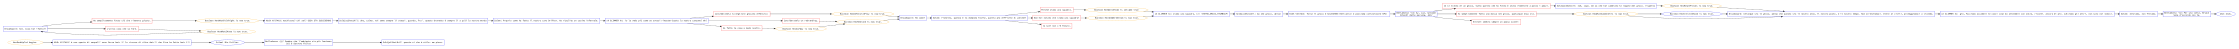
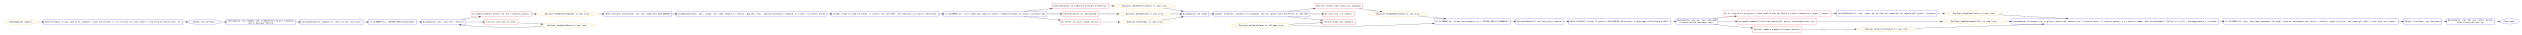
edge "Perché siamo una squadra." -> "Boolean HexWereATeam is sálvame true.": reversed
edge "Boolean HexWhatGameIsThis is now true." -> "Boolean HexEntratiAhead is now true.": now "Entrati sembra sempre un passo avanti." -> "Boolean HexEntratiAhead is now true."
node "Boolean HexEntratiAhead is now true.": color blue -> orange
node "xX GLIMMER Xx: <RETRO_EMOJI_GIVELOVE>": added
edge "Boolean HexOurWay is now true." -> "Boolean HexRebrand is now true.": now "Boolean HexOurWay is now true." -> "Broadsword: Ma come?"
